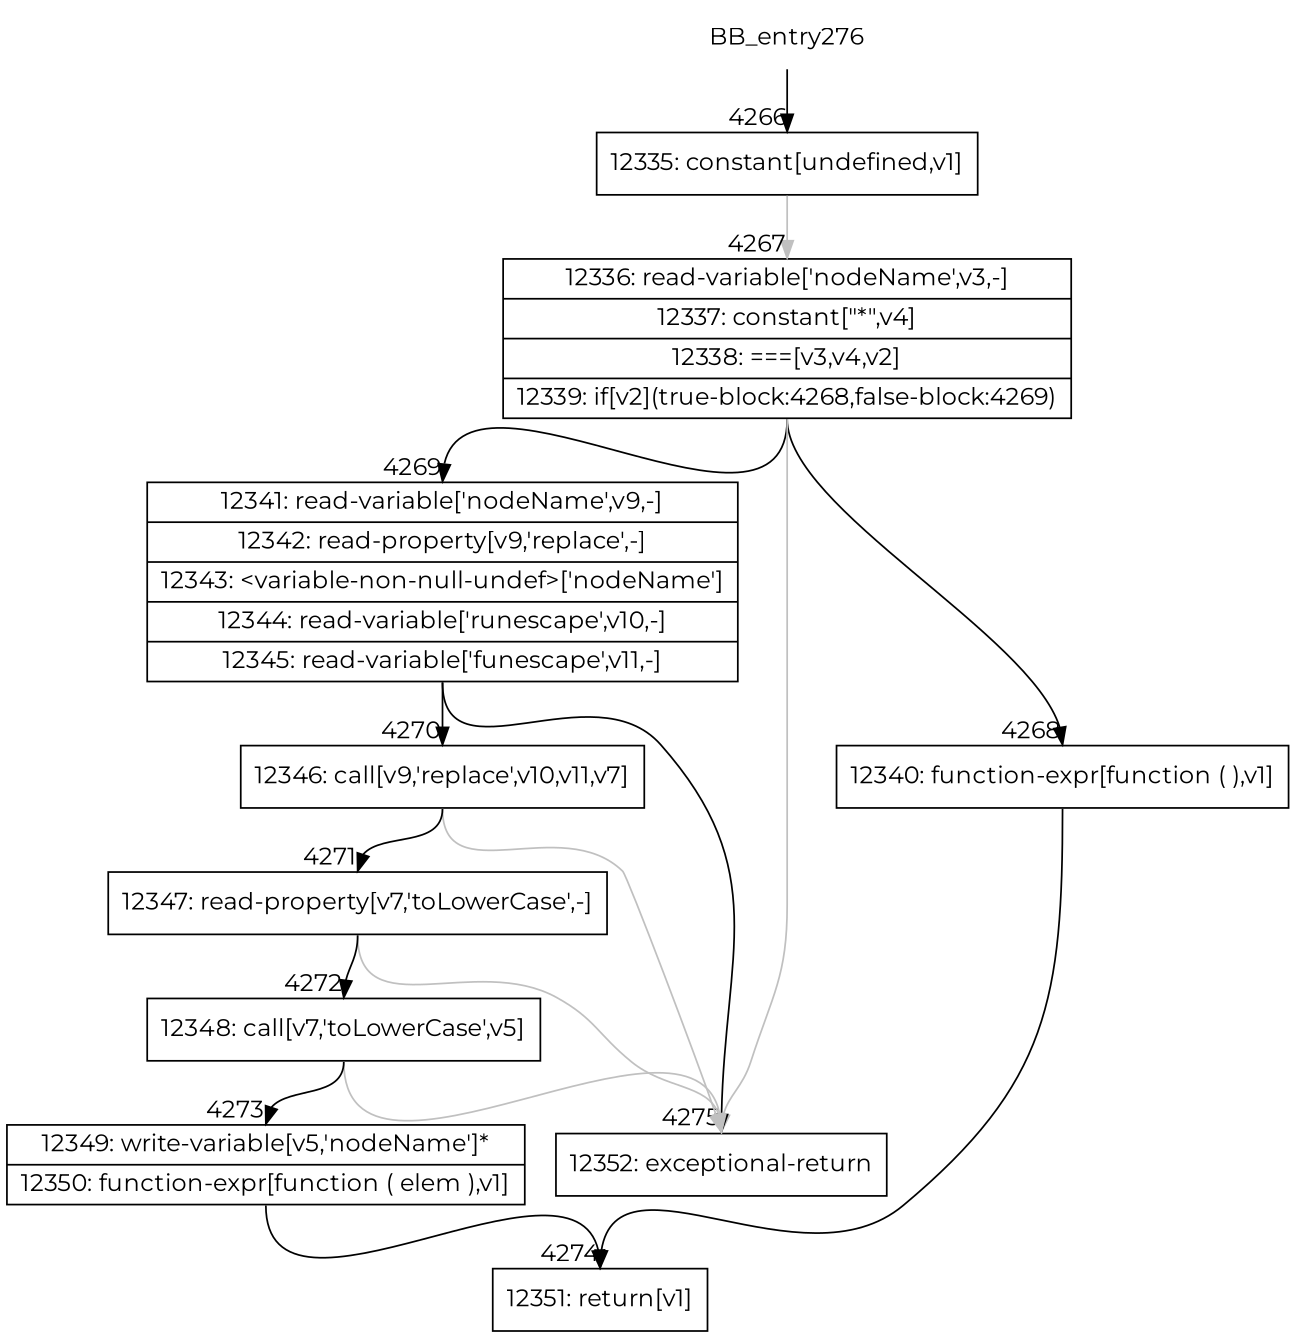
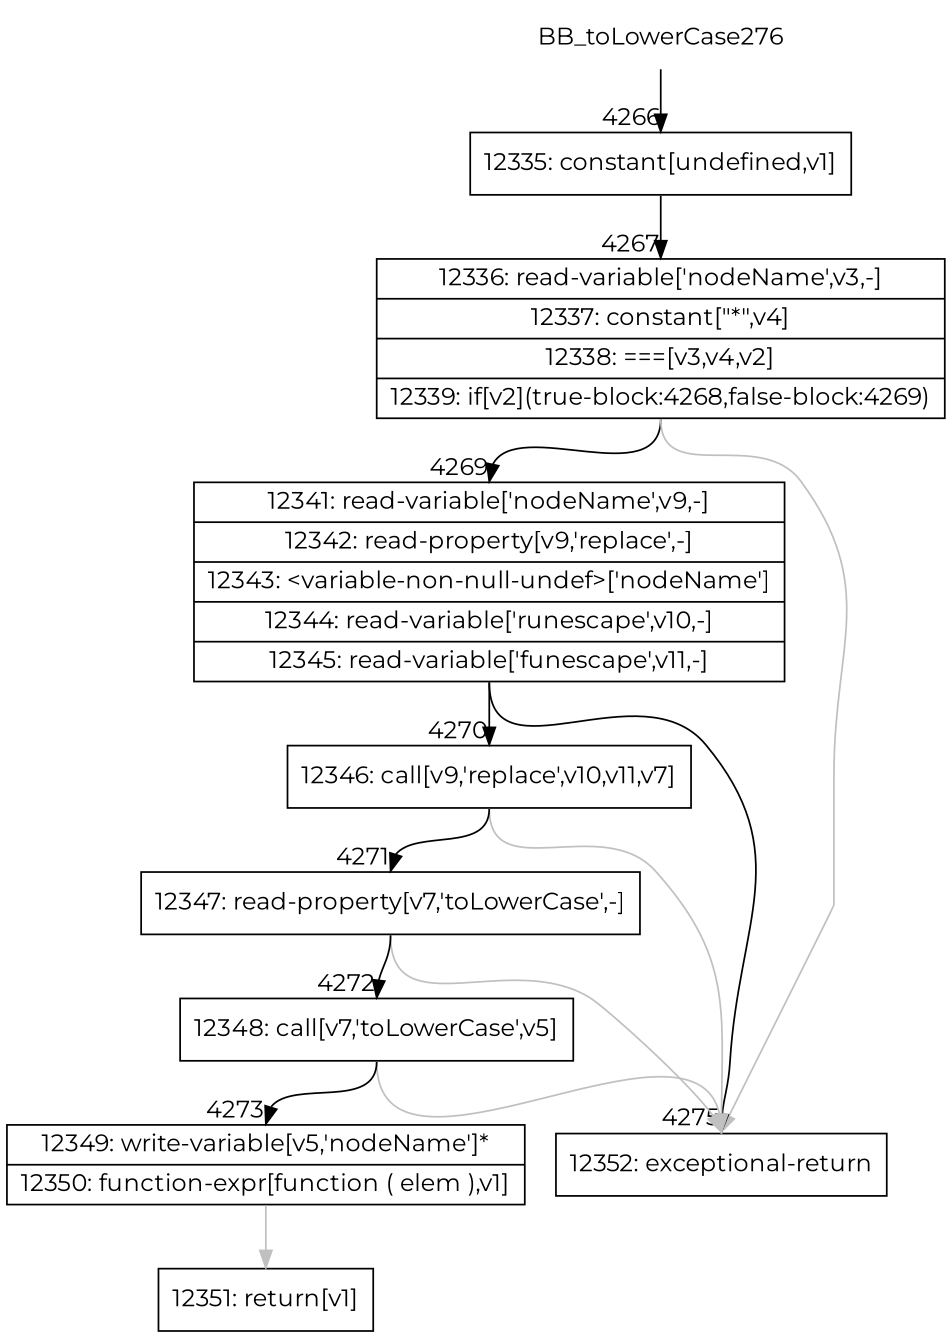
node "BB_entry276": label "BB_entry276" -> "BB_toLowerCase276"
edge "12335: constant[undefined,v1]" -> "12336: read-variable['nodeName',v3,-]": color gray -> black
node "12340: function-expr[function ( ),v1]": removed
edge "12349: write-variable[v5,'nodeName']*" -> "12351: return[v1]": color black -> gray
